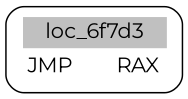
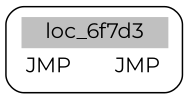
node "loc_6f7d3": text "JMP        RAX" -> "JMP        JMP"
